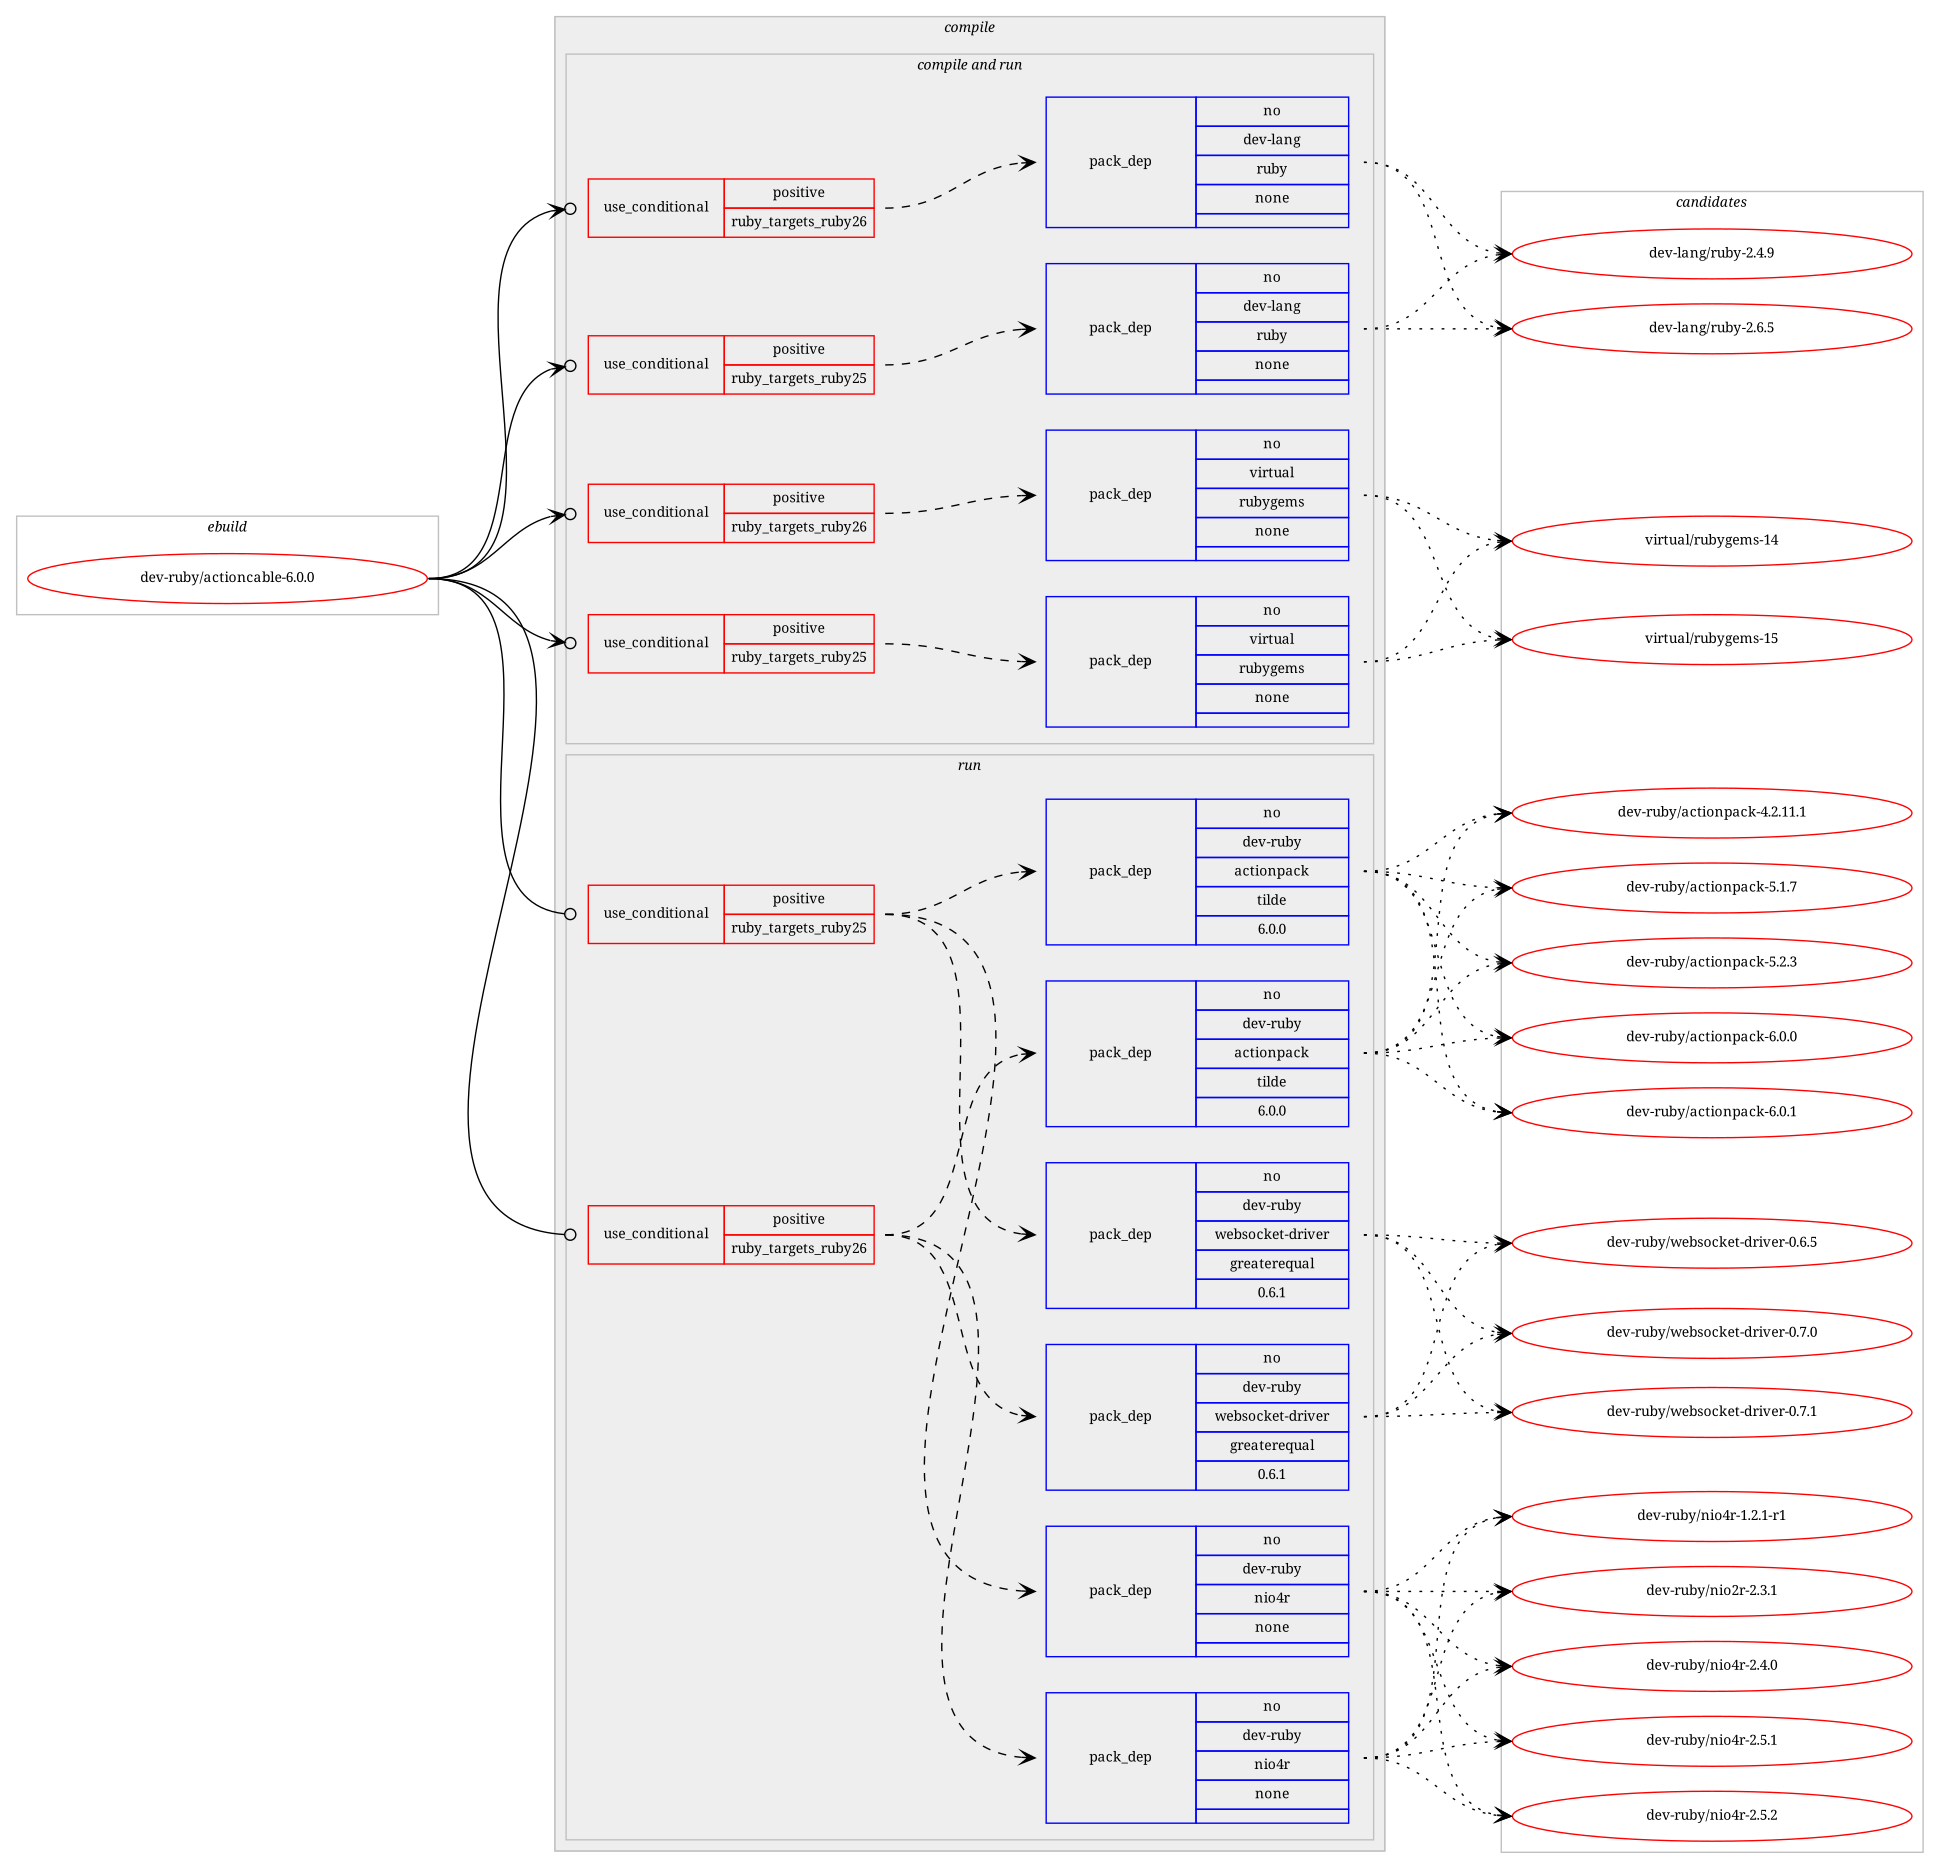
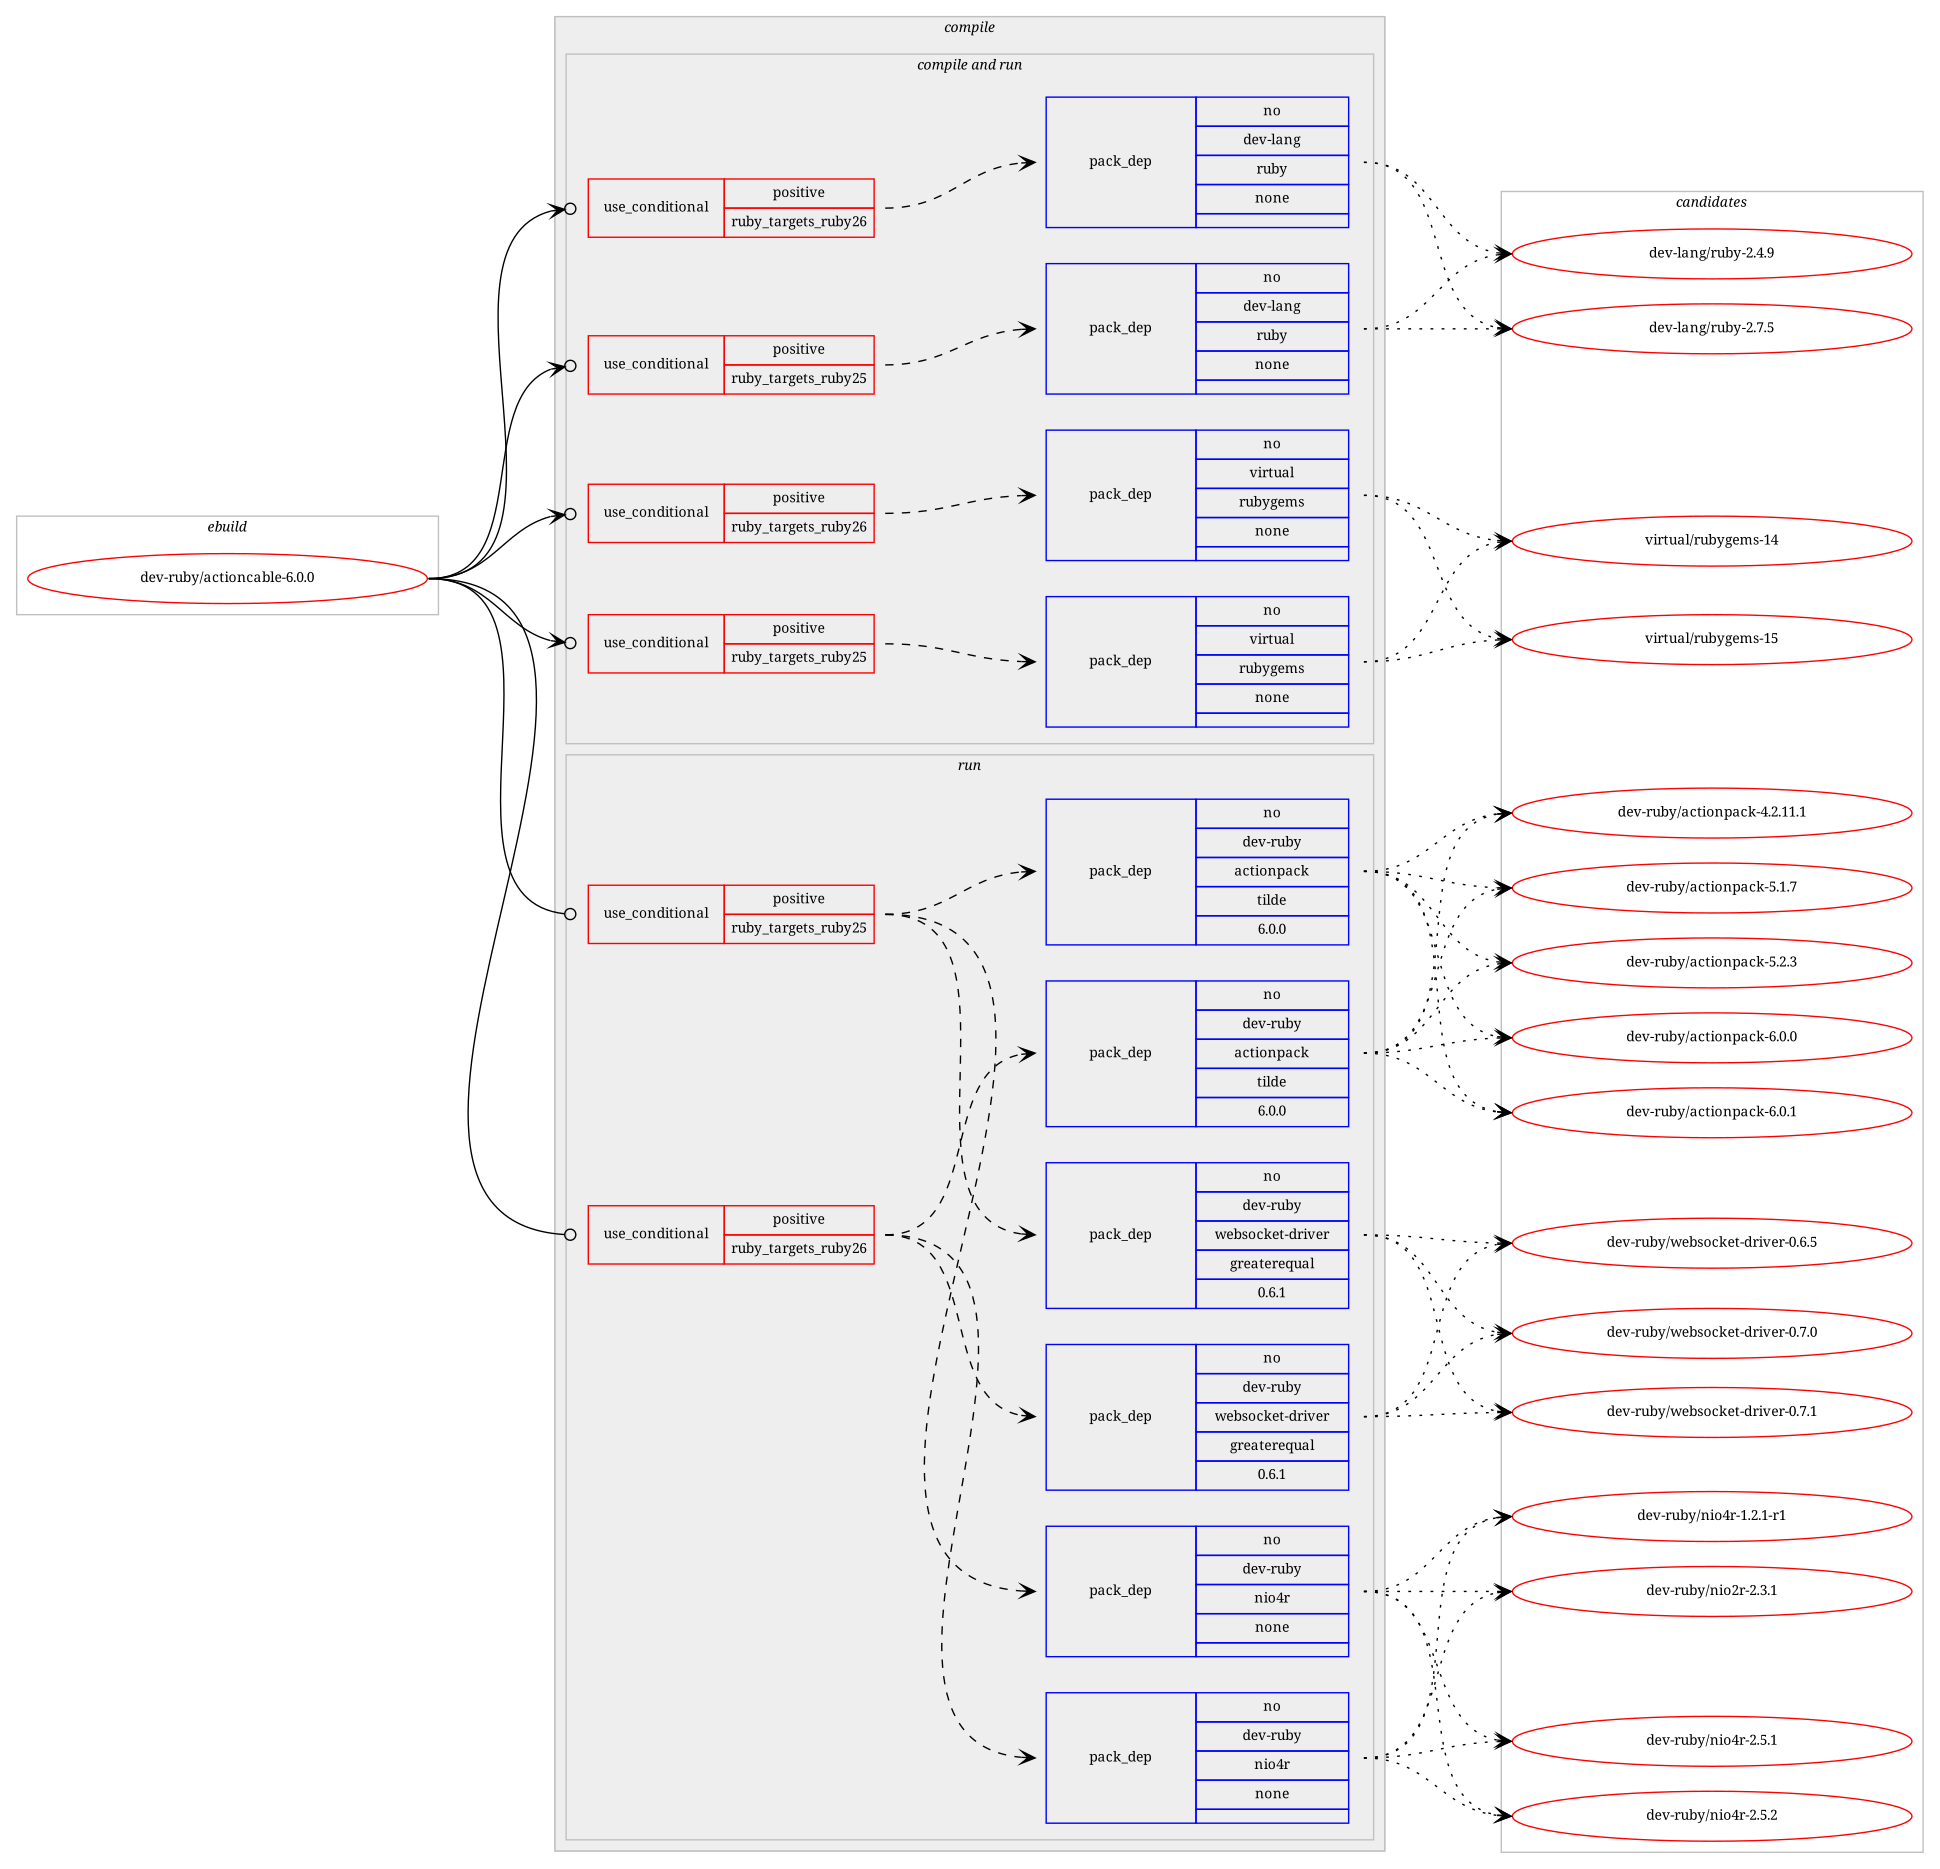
node "dev-lang/ruby-2.6.5": label "dev-lang/ruby-2.6.5" -> "dev-lang/ruby-2.7.5"
node "dev-ruby/nio4r-2.4.0": removed
